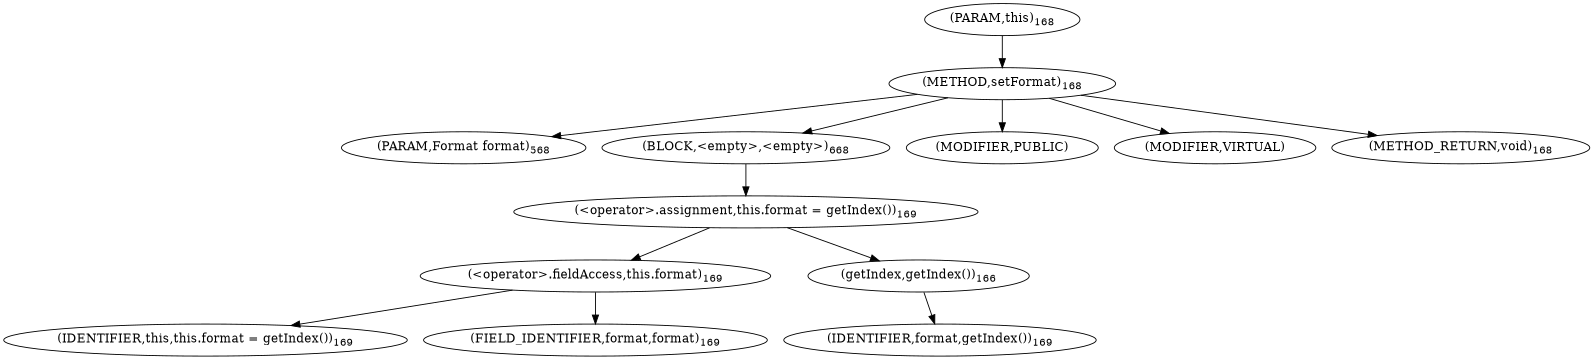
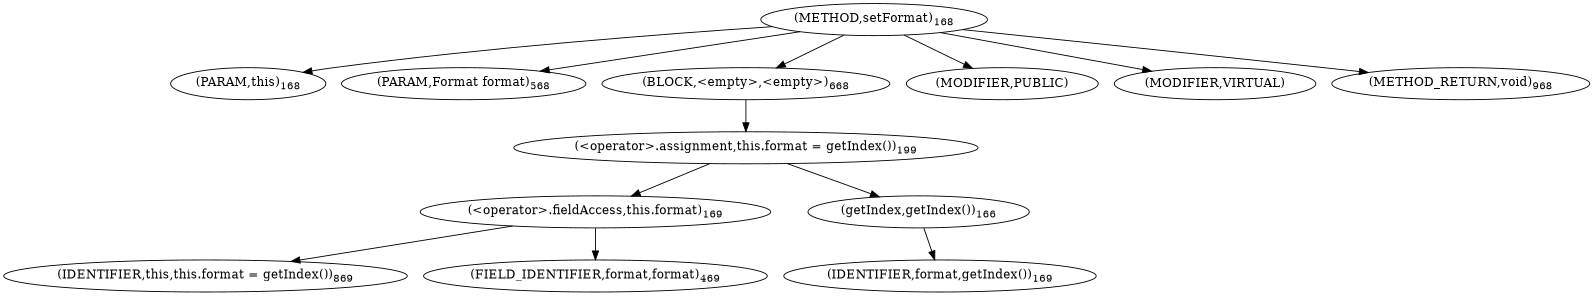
edge "(PARAM,this)" -> "(METHOD,setFormat)": reversed
node "(METHOD_RETURN,void)": text "168" -> "968"
node "(<operator>.assignment,this.format = getIndex())": text "169" -> "199"
node "(IDENTIFIER,this,this.format = getIndex())": text "169" -> "869"
node "(FIELD_IDENTIFIER,format,format)": text "169" -> "469"
